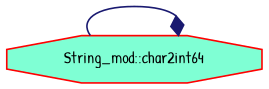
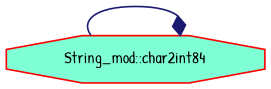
node "String_mod::char2int64": label "String_mod::char2int64" -> "String_mod::char2int84"
